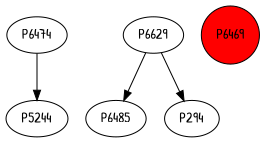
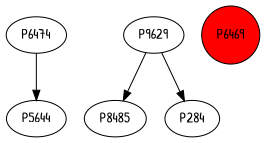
node "P6629": label "P6629" -> "P9629"
node "P5244": label "P5244" -> "P5644"
node "P6485": label "P6485" -> "P8485"
node "P294": label "P294" -> "P284"
